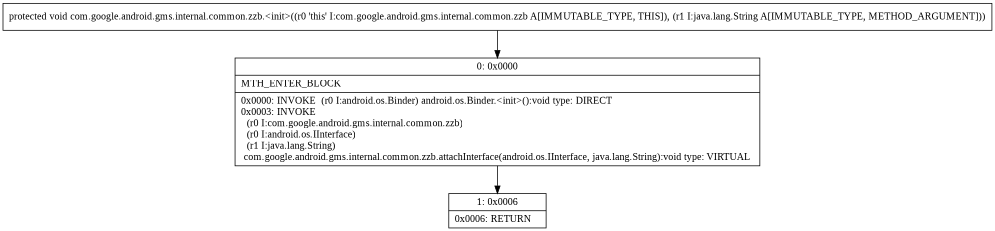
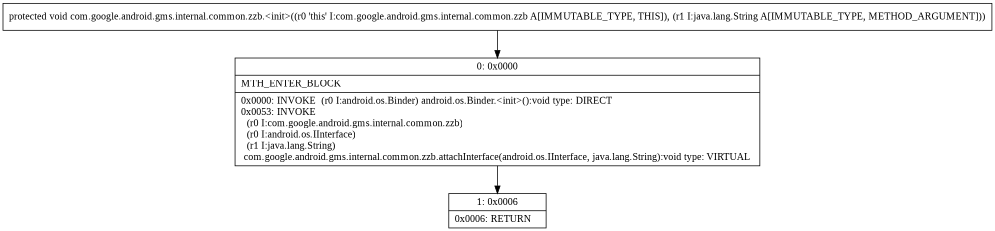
node "0: 0x0000": text "0x0003: INVOKE" -> "0x0053: INVOKE"
